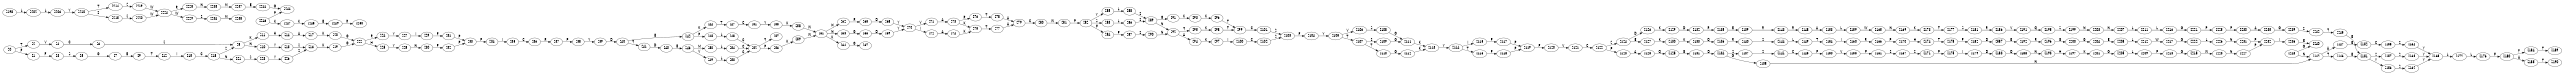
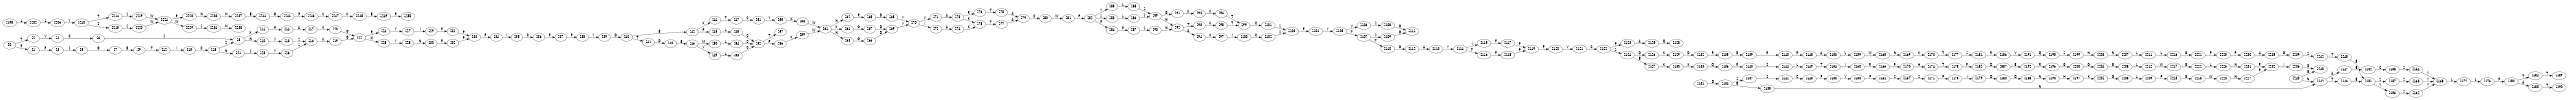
edge "S246" -> "S244": reversed
edge "S67" -> "S69": added, label "D"
edge "S111" -> "S113": removed, label "K"
edge "S112" -> "S113": label "K" -> "A"
edge "S128" -> "S131": removed, label "G"
